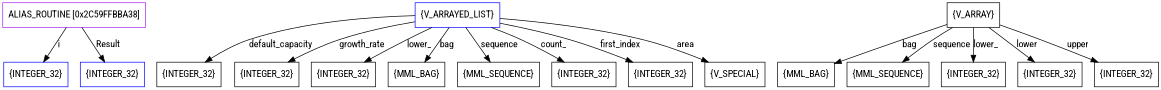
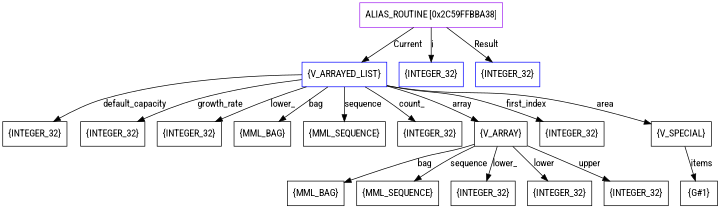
edge "ALIAS_ROUTINE [0x2C59FFBBA38]" -> "{V_ARRAYED_LIST}": added, label "Current"
edge "{V_ARRAYED_LIST}" -> "{V_ARRAY}": added, label "array"
node "{G#1}": added
